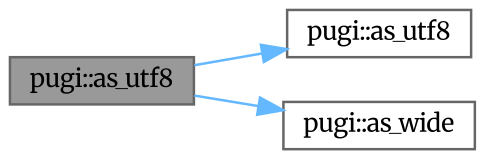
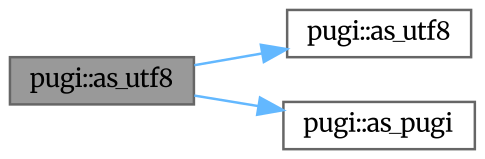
node "pugi::as_wide": label "pugi::as_wide" -> "pugi::as_pugi"
